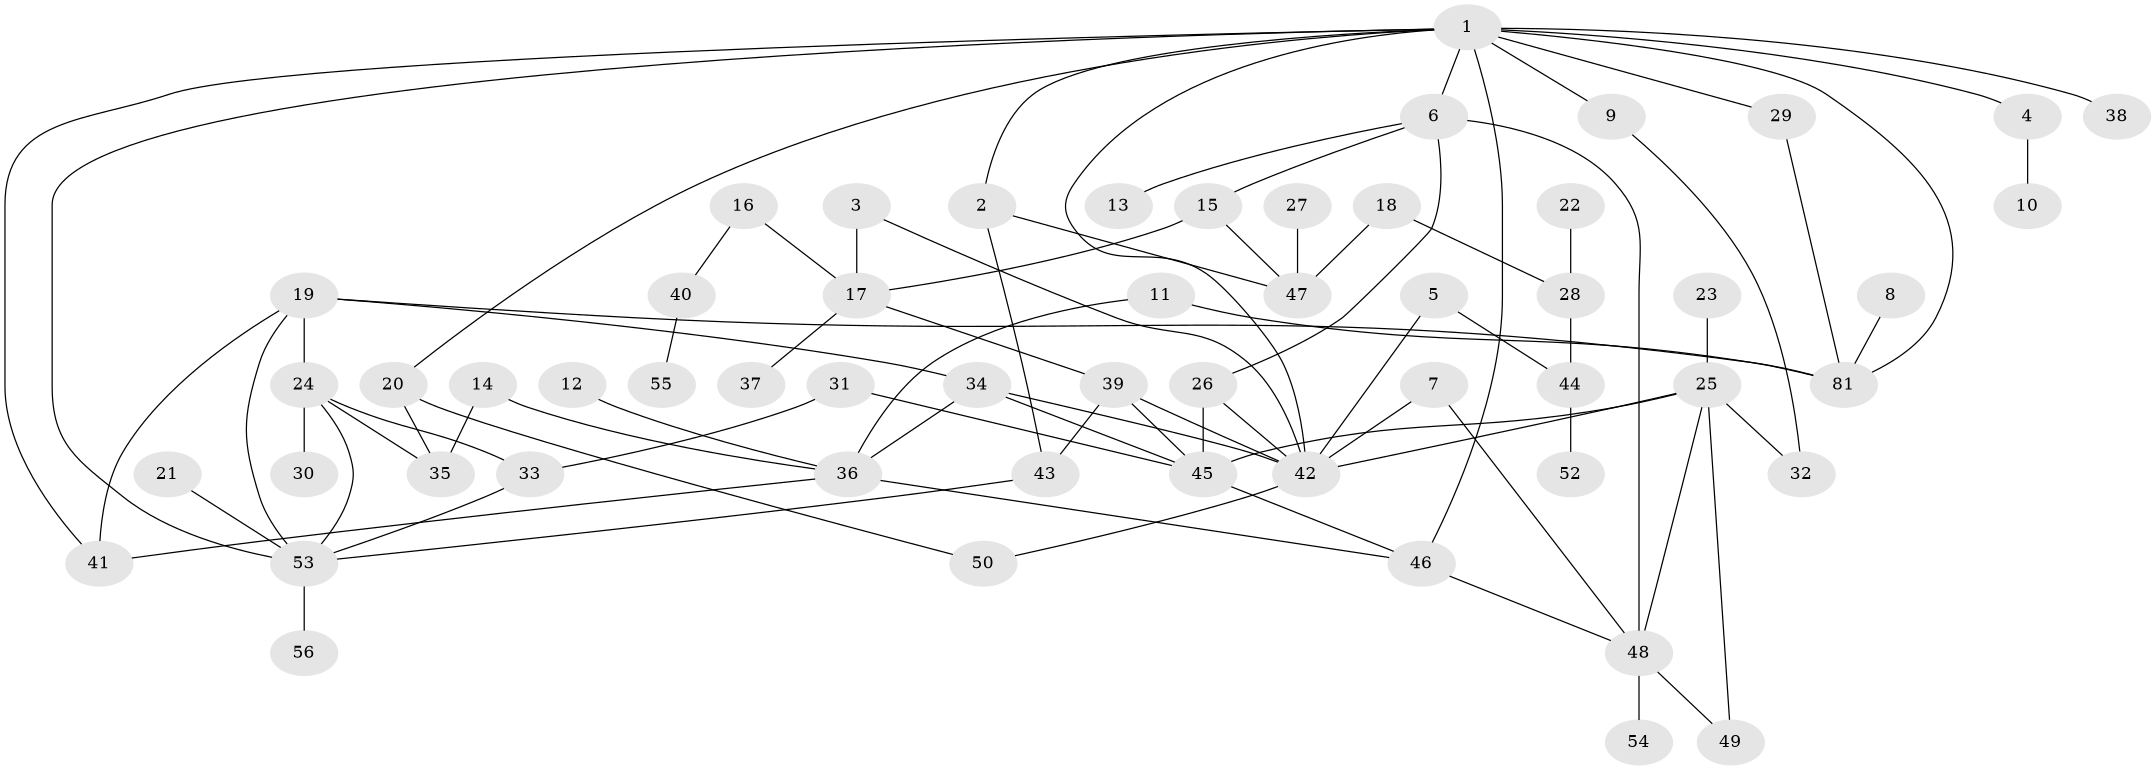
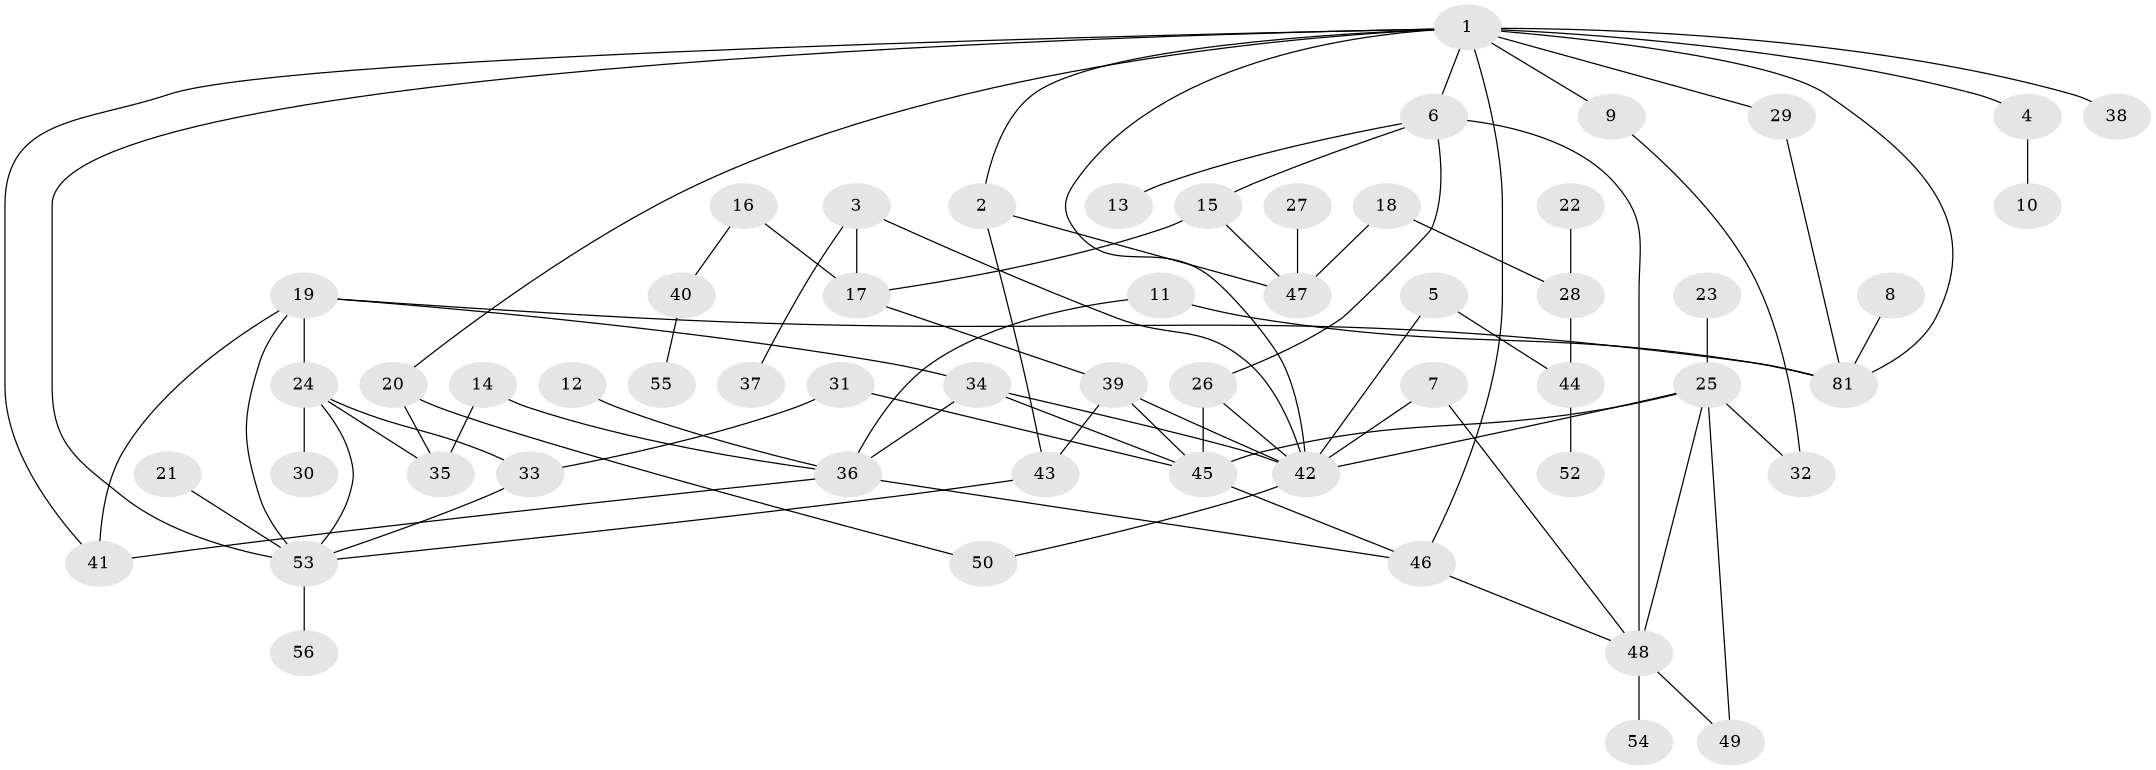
edge "17" -- "37": now "3" -- "37"
